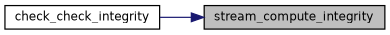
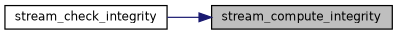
node "check_check_integrity": label "check_check_integrity" -> "stream_check_integrity"
